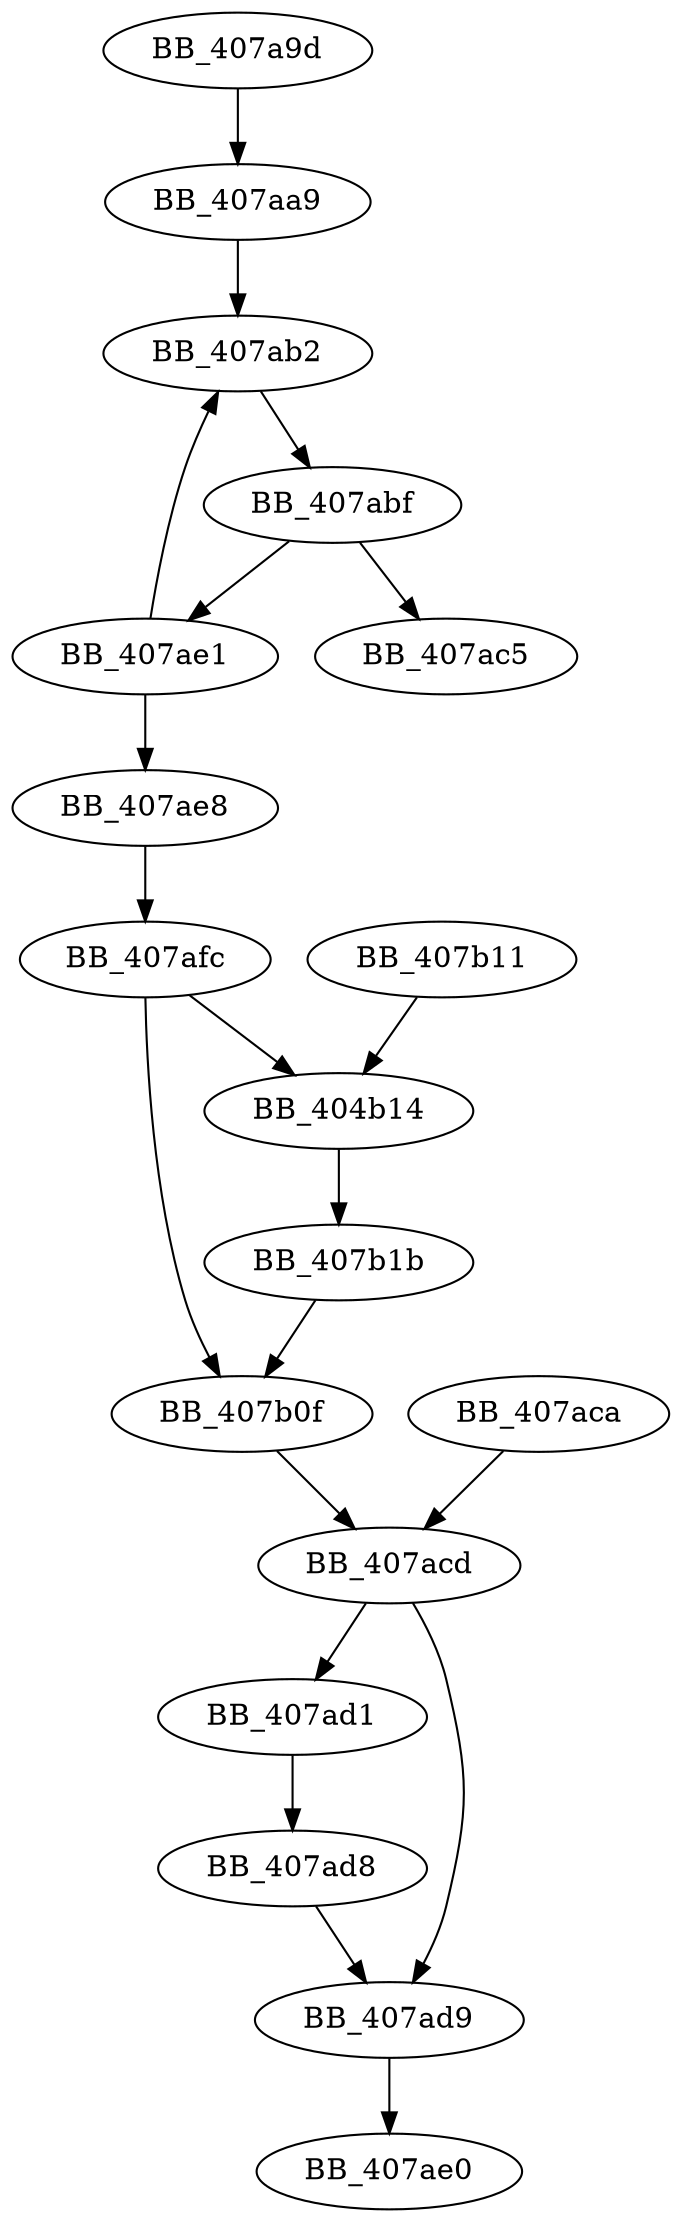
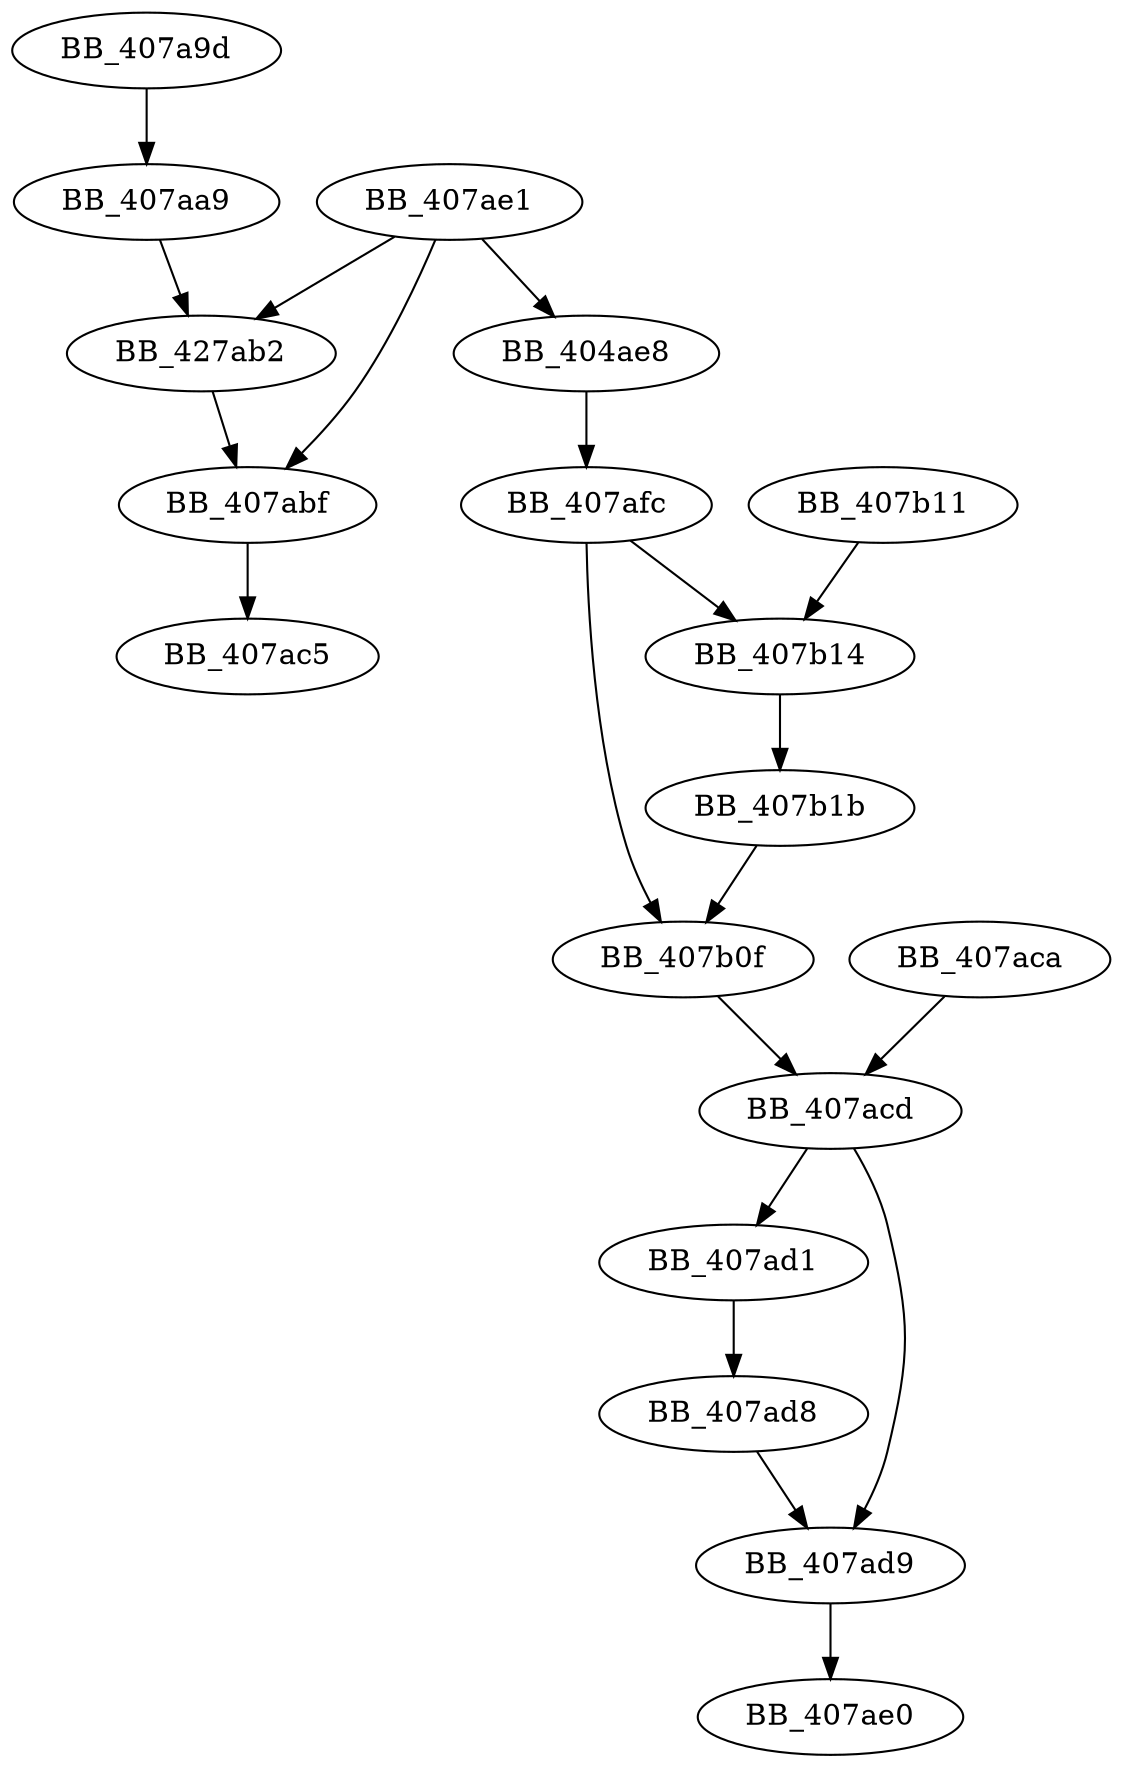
node "BB_407ab2": label "BB_407ab2" -> "BB_427ab2"
edge "BB_407abf" -> "BB_407ae1": reversed
node "BB_407ae8": label "BB_407ae8" -> "BB_404ae8"
node "BB_404b14": label "BB_404b14" -> "BB_407b14"
